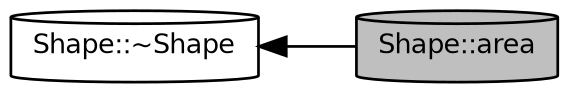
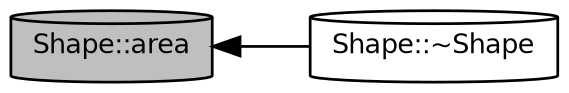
edge "Shape::area" -> "Shape::~Shape": reversed
